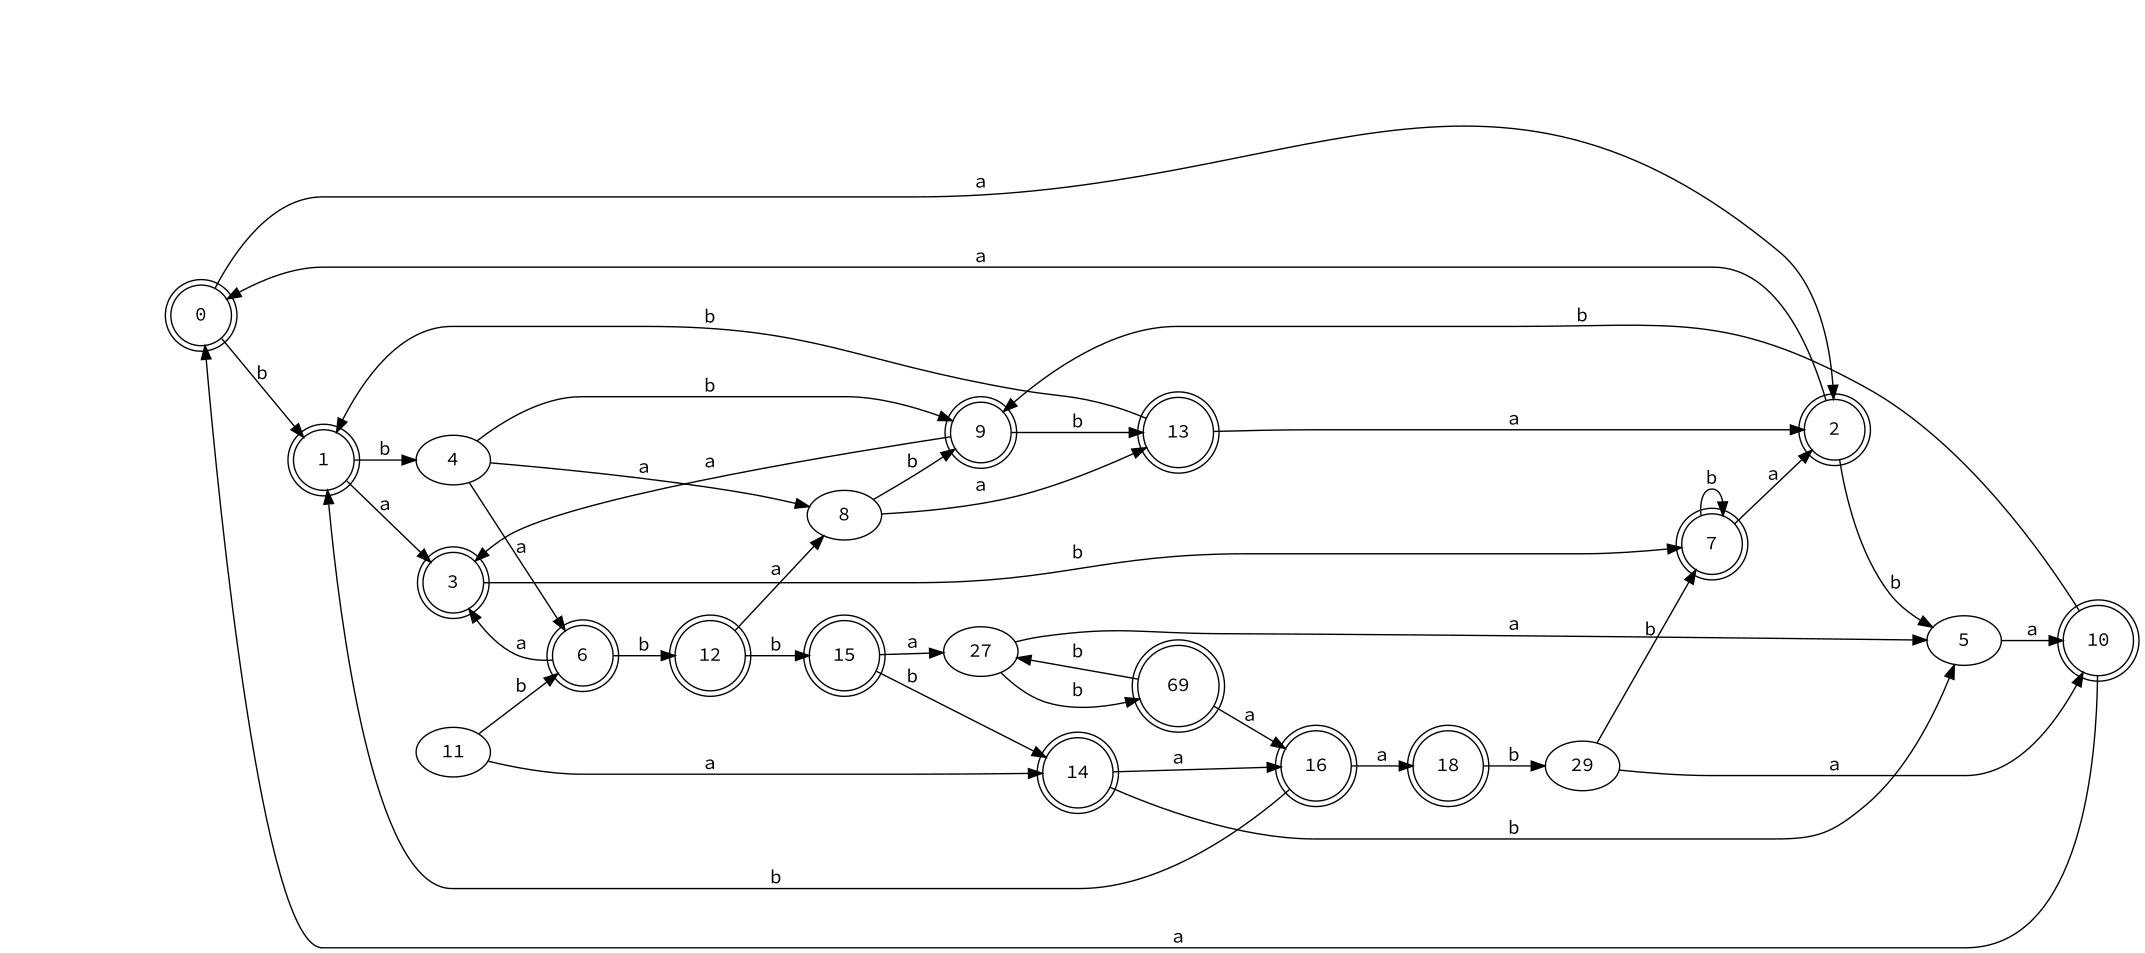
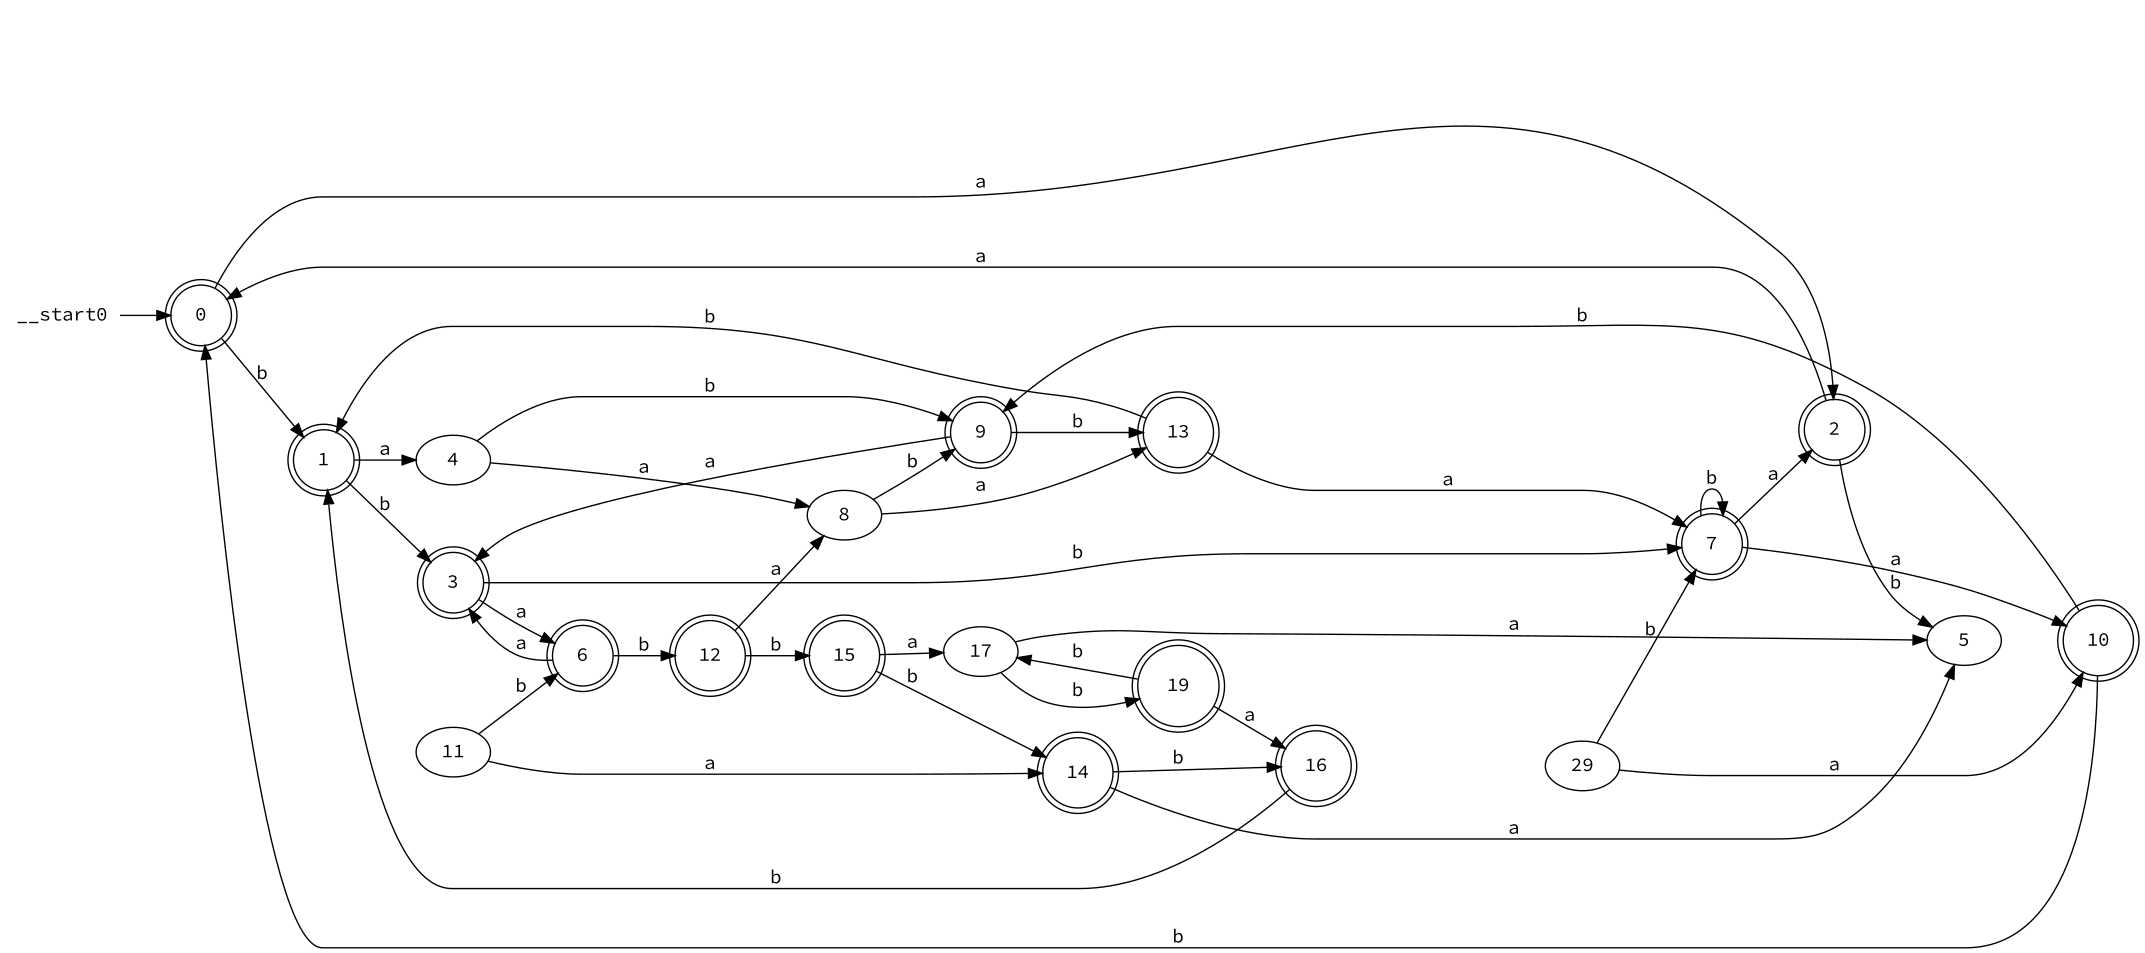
node "__start0": added
edge "13" -> "2": now "13" -> "7"
edge "1" -> "4": label "b" -> "a"
edge "1" -> "3": label "a" -> "b"
edge "4" -> "6": now "3" -> "6"
edge "5" -> "10": now "7" -> "10"
node "27": label "27" -> "17"
node "69": label "69" -> "19"
edge "14" -> "16": label "a" -> "b"
node "18": removed
edge "14" -> "5": label "b" -> "a"
edge "10" -> "0": label "a" -> "b"
